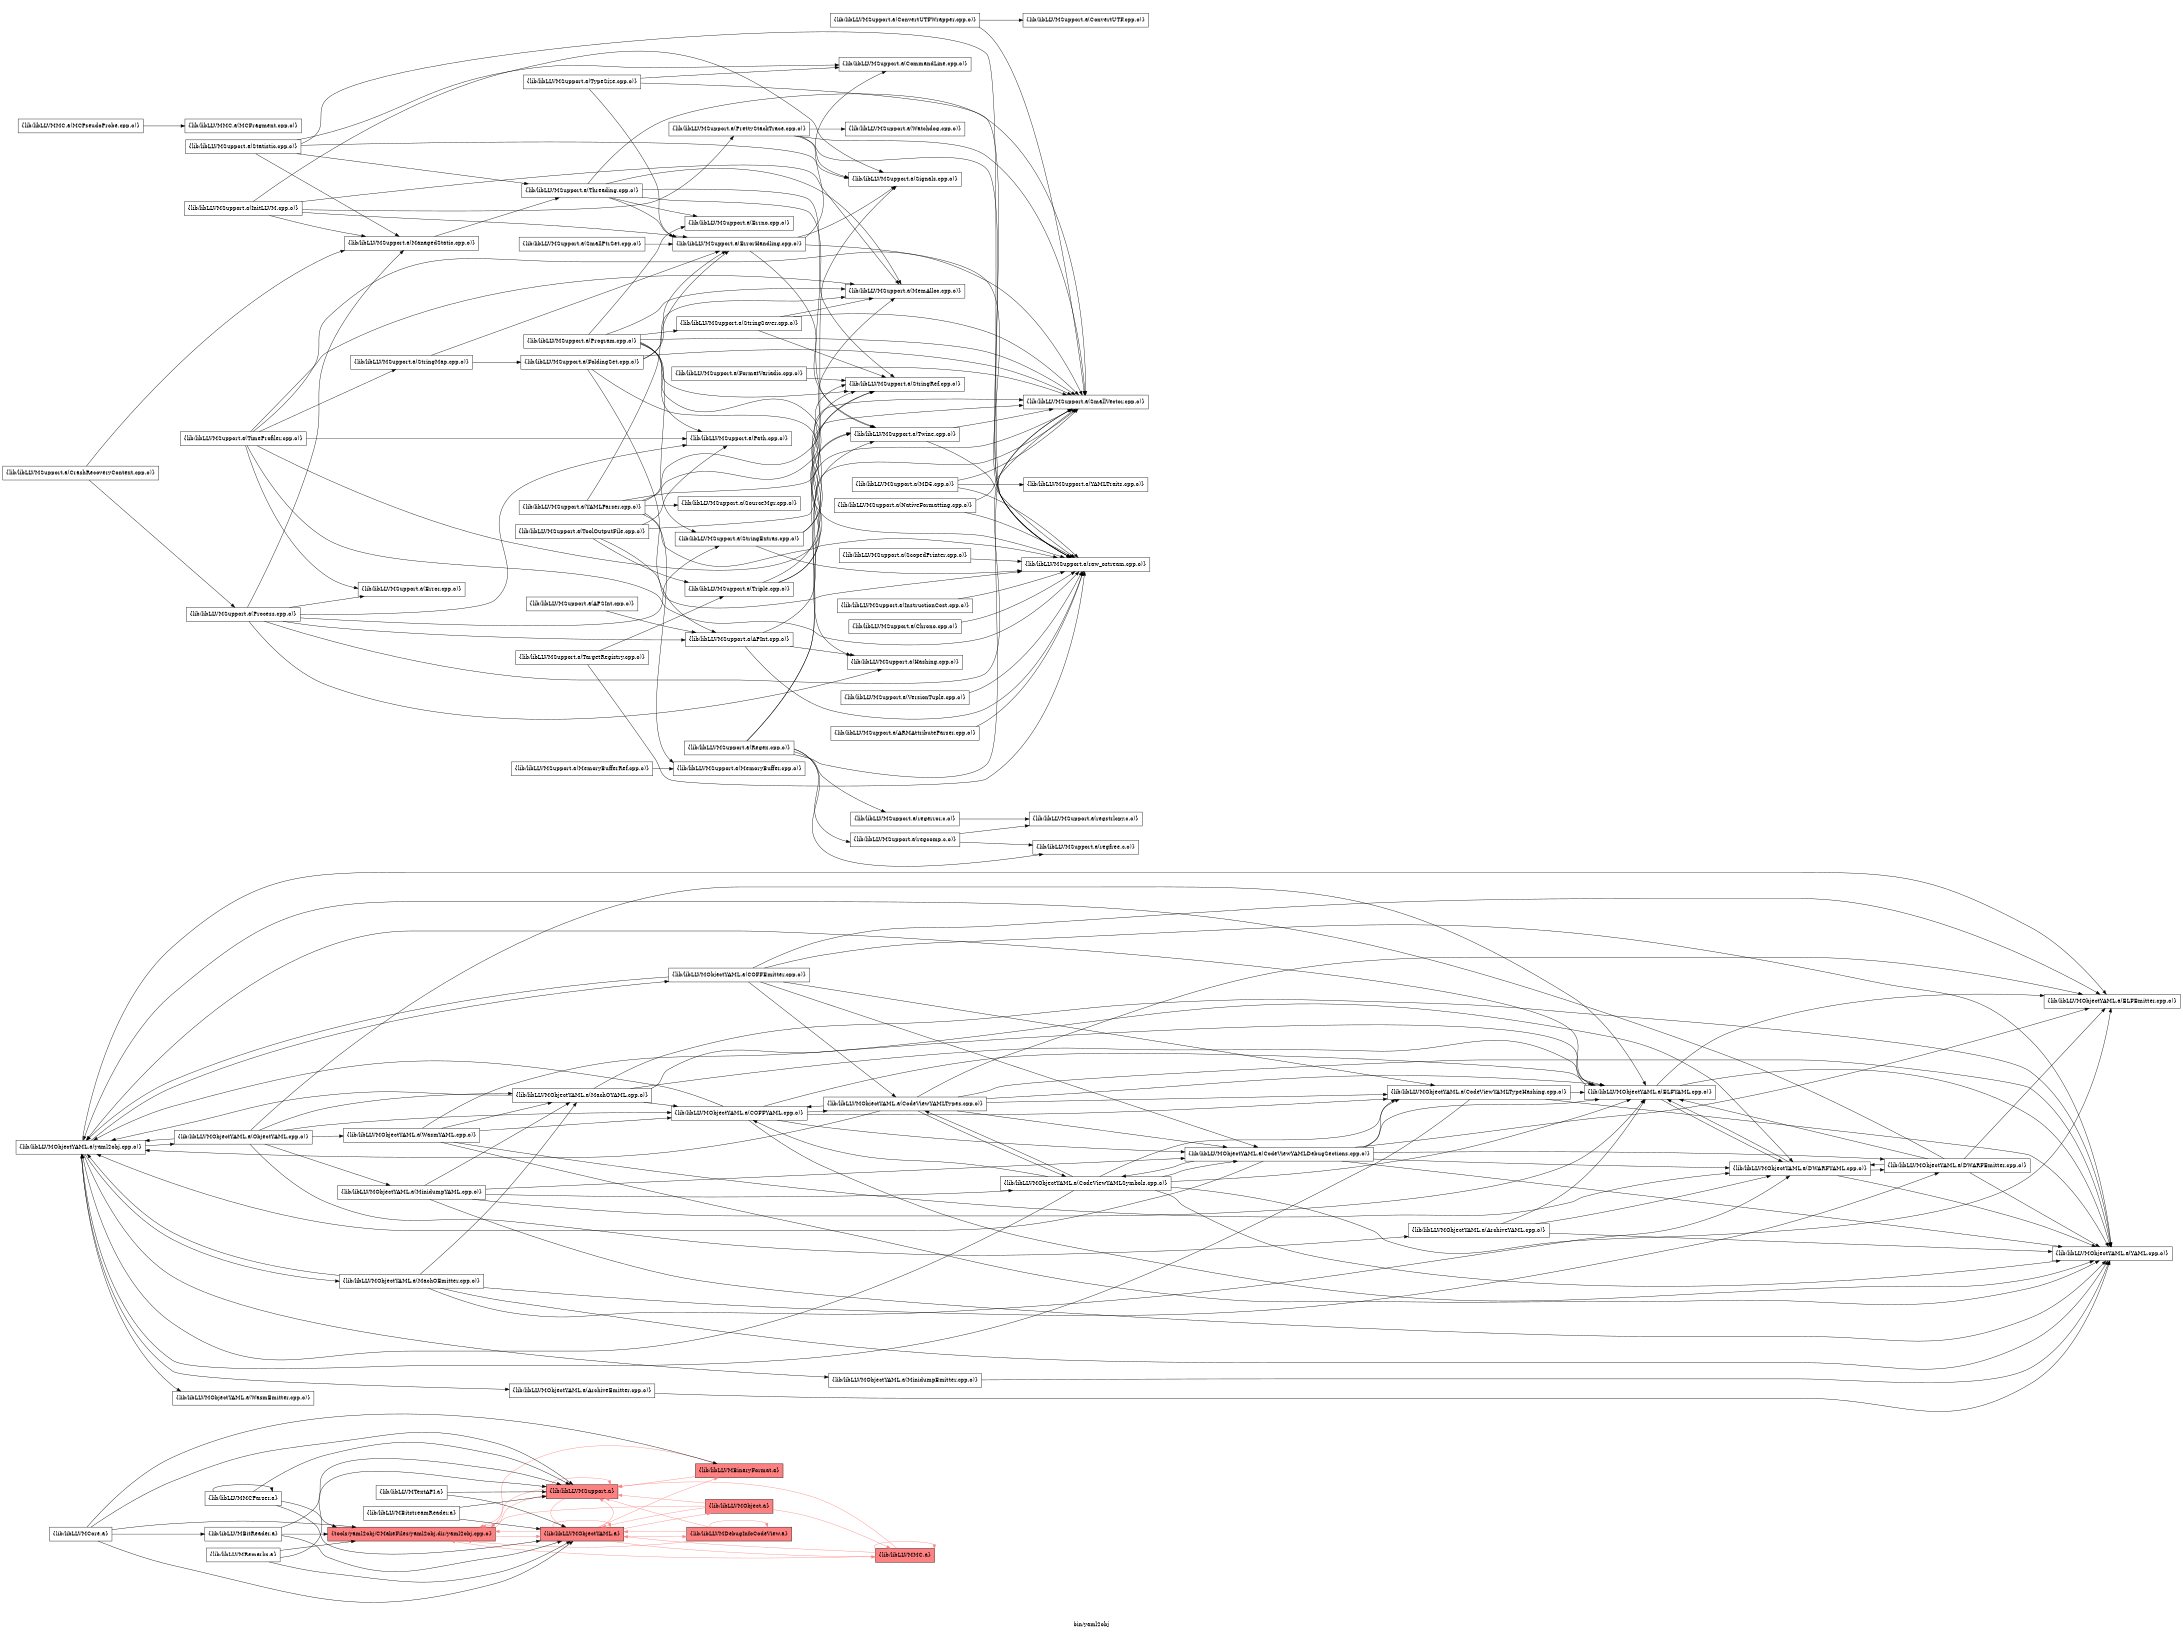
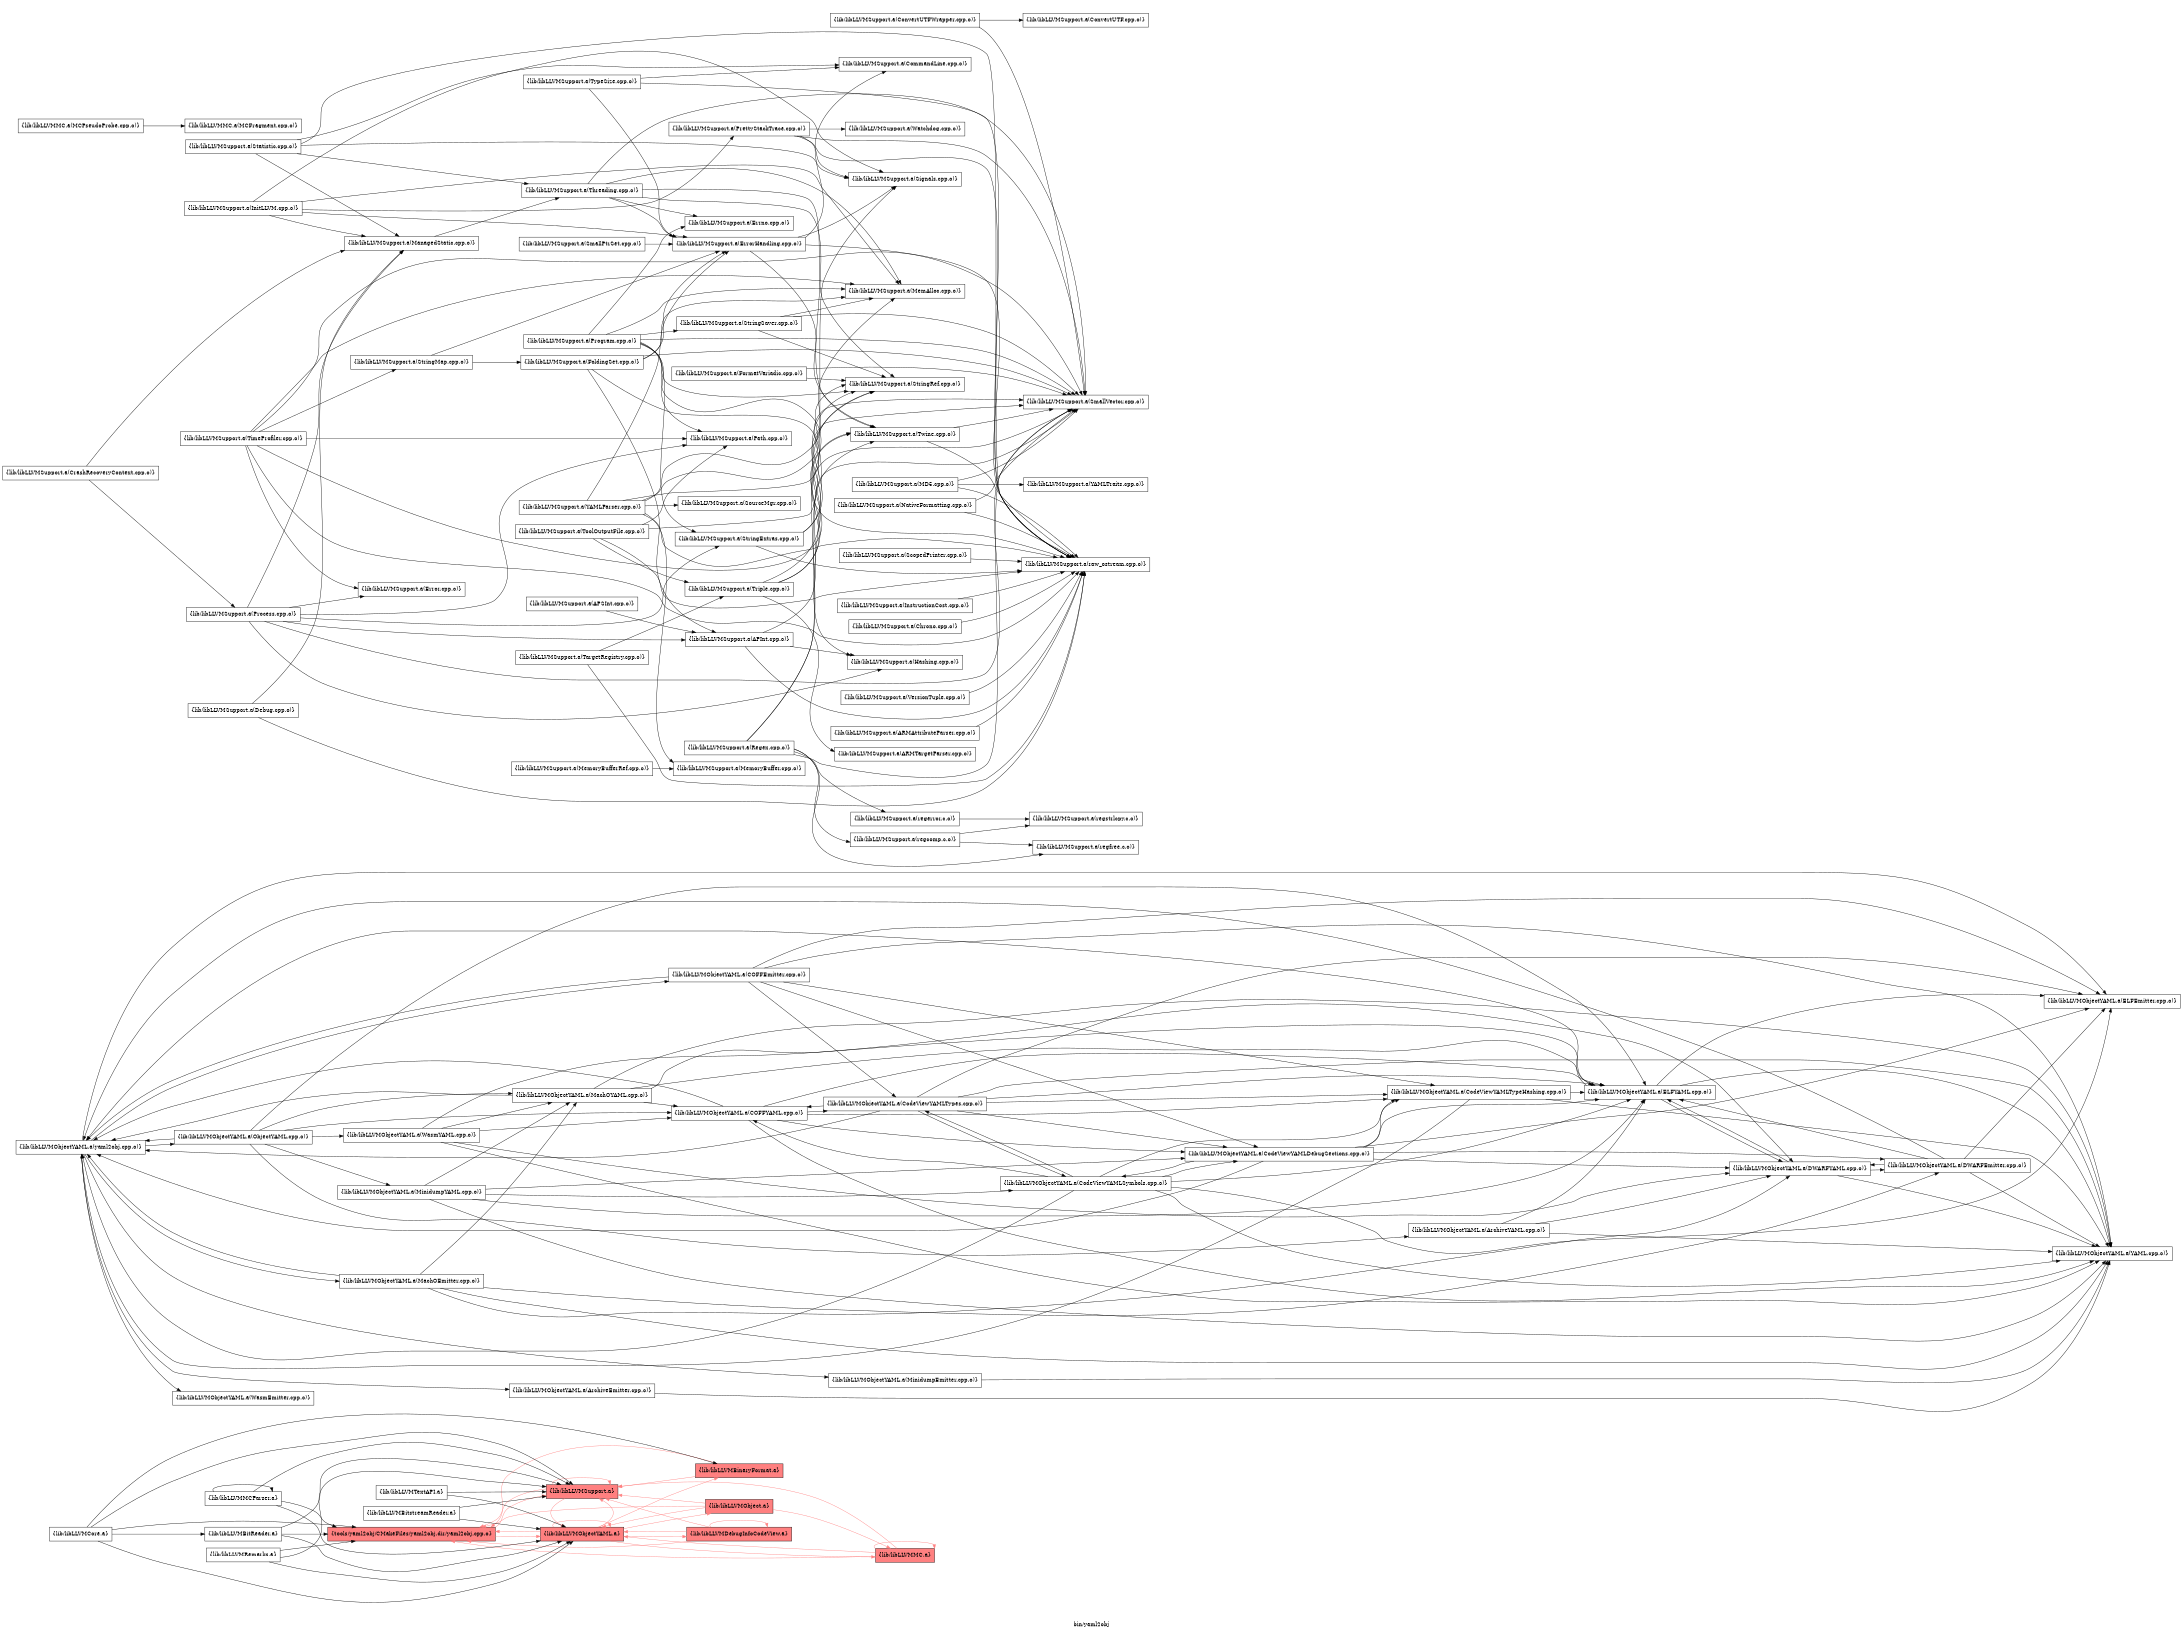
node "{lib/libLLVMSupport.a(Debug.cpp.o)}": added
node "{lib/libLLVMSupport.a(ARMTargetParser.cpp.o)}": added
edge "{lib/libLLVMObjectYAML.a(CodeViewYAMLDebugSections.cpp.o)}" -> "{lib/libLLVMObjectYAML.a(YAML.cpp.o)}": removed
